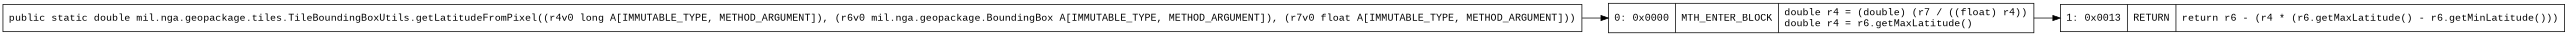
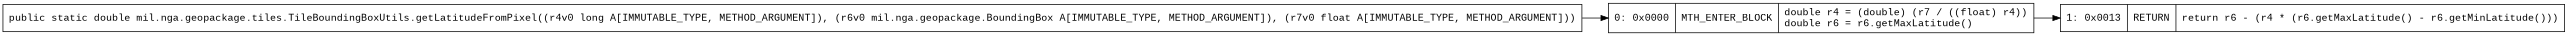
node "0: 0x0000": text "double r4 = r6.getMaxLatitude()" -> "double r6 = r6.getMaxLatitude()"
